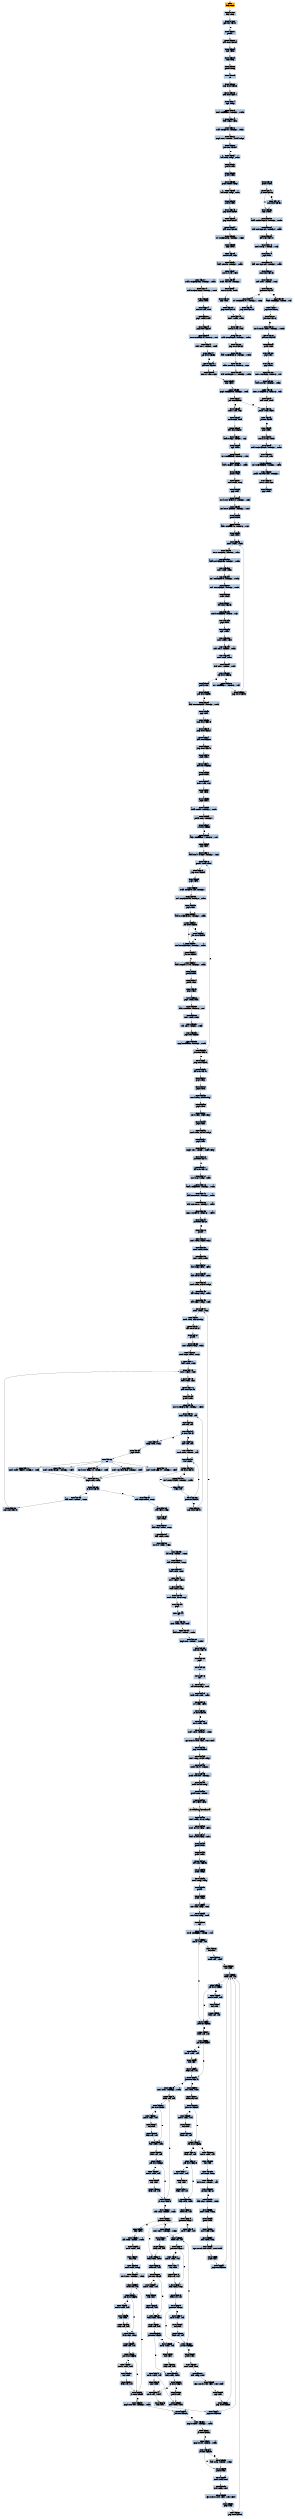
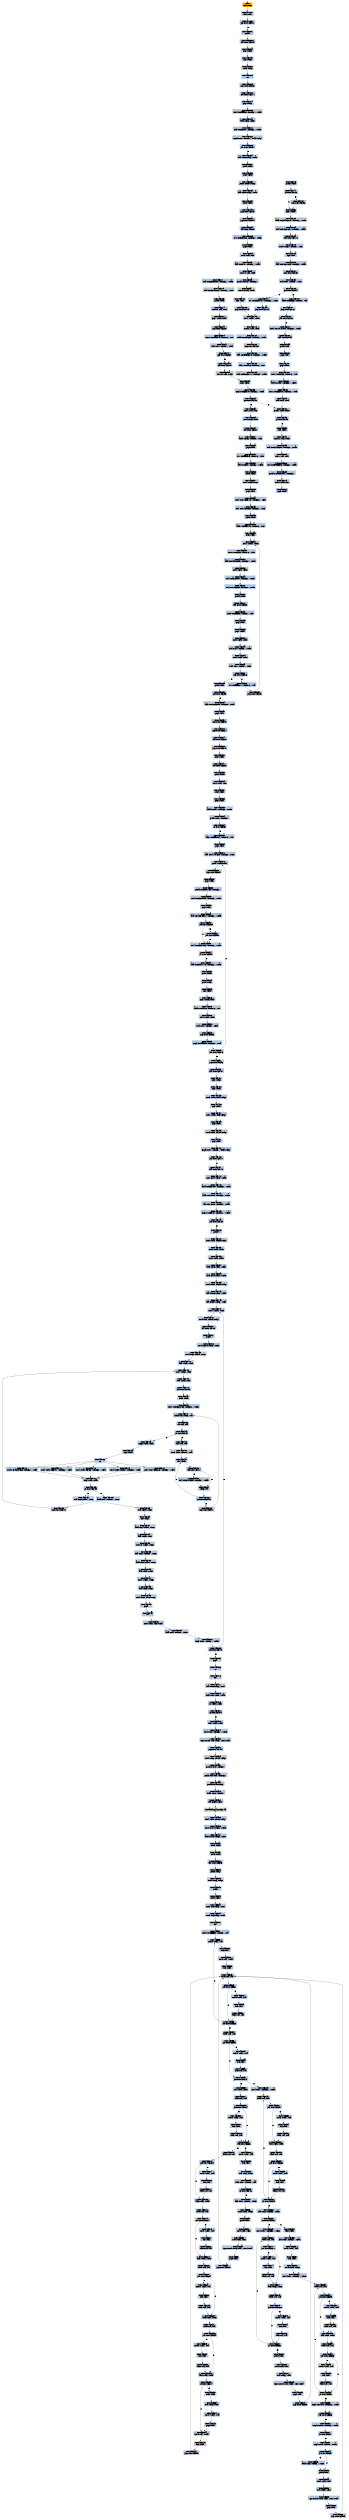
edge "0x004c5641 movb (%edi), %al" -> "0x004c563f subl %eax, %edi": reversed
